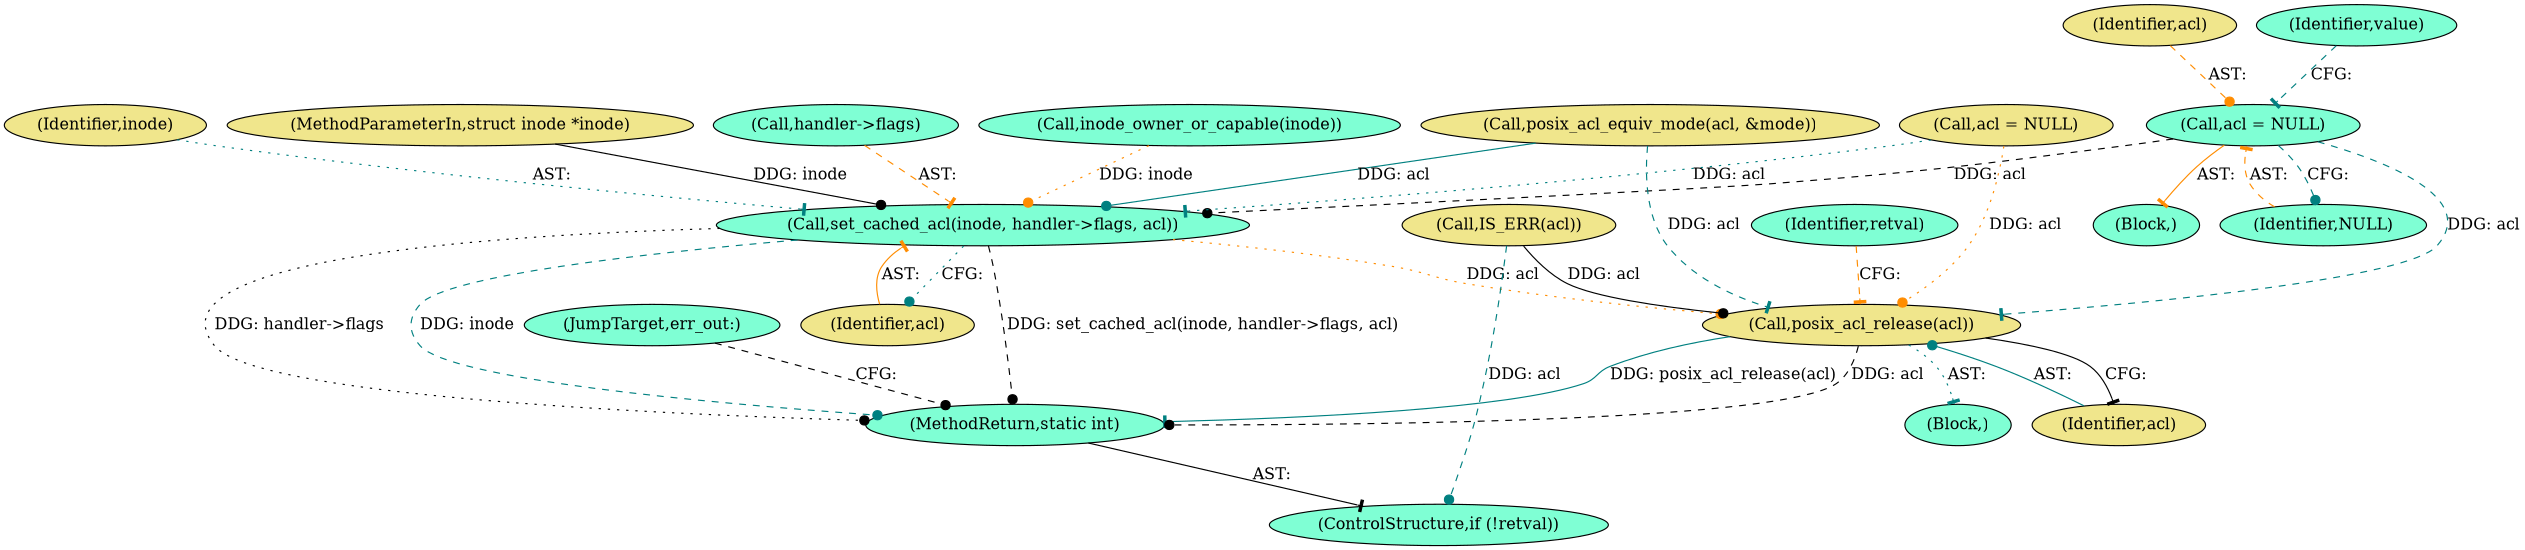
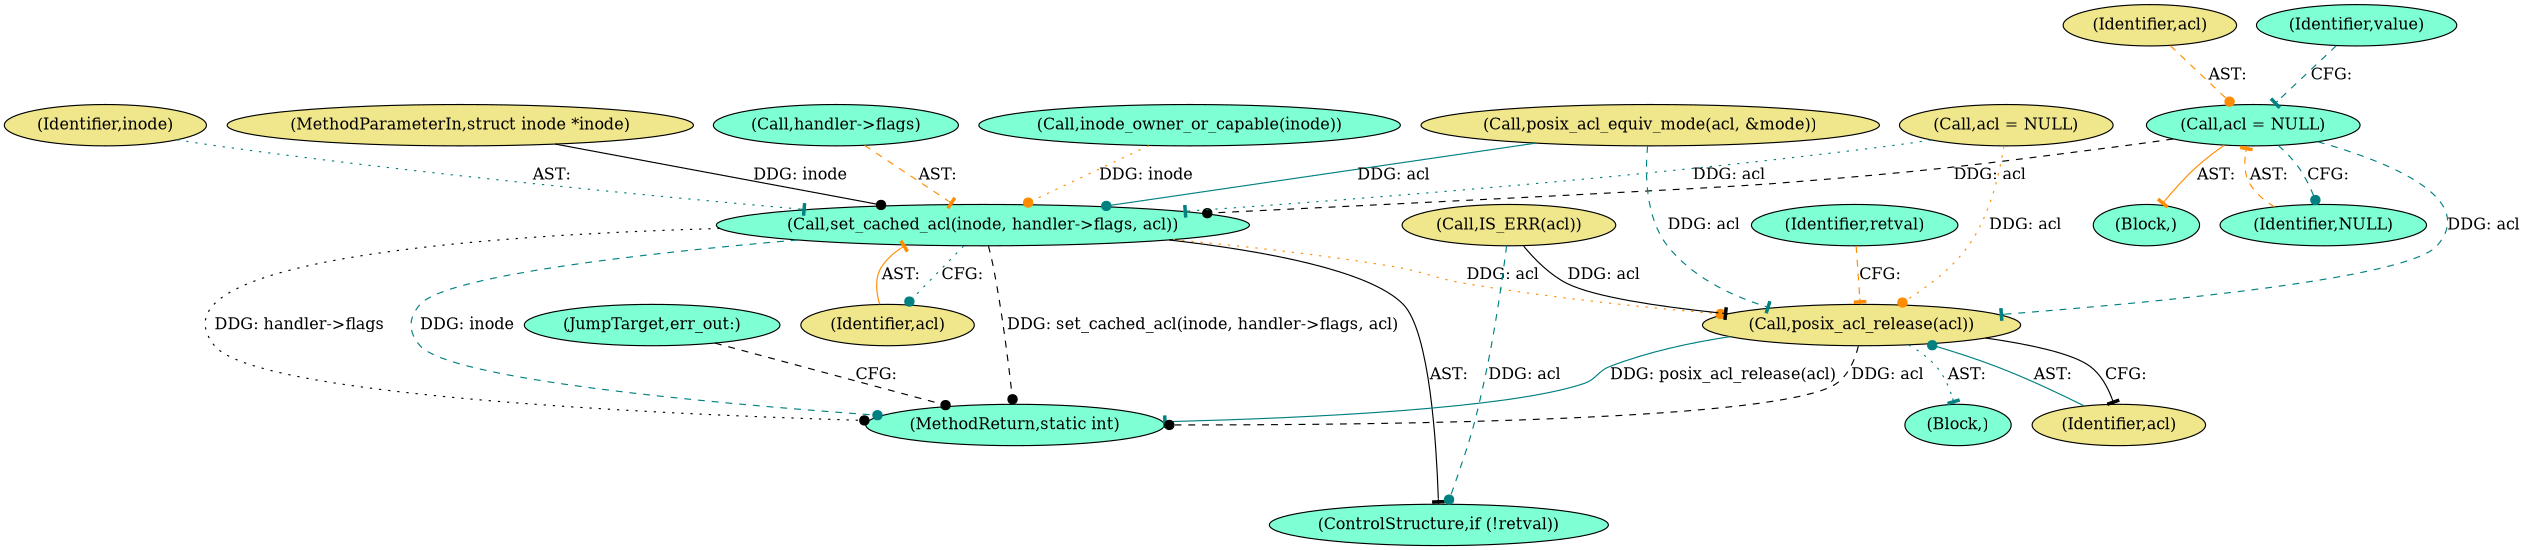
edge "(Call,IS_ERR(acl))" -> "(Call,posix_acl_release(acl))": arrowhead dot -> tee
edge "(MethodReturn,static int)" -> "(ControlStructure,if (!retval))": now "(Call,set_cached_acl(inode, handler->flags, acl))" -> "(ControlStructure,if (!retval))"
